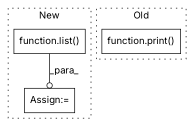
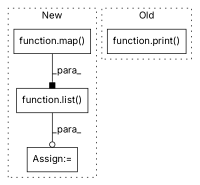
node "function.map()": added
